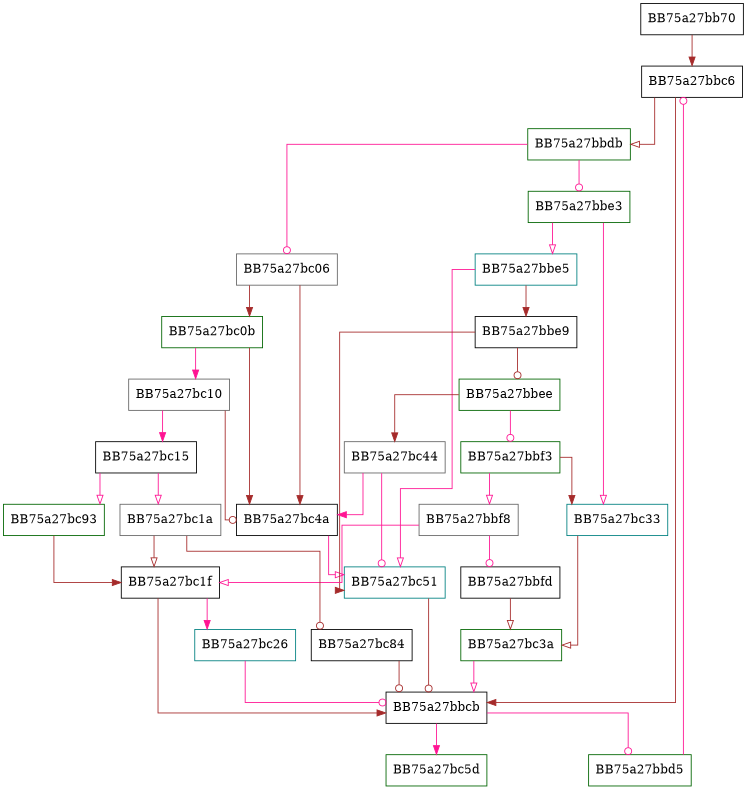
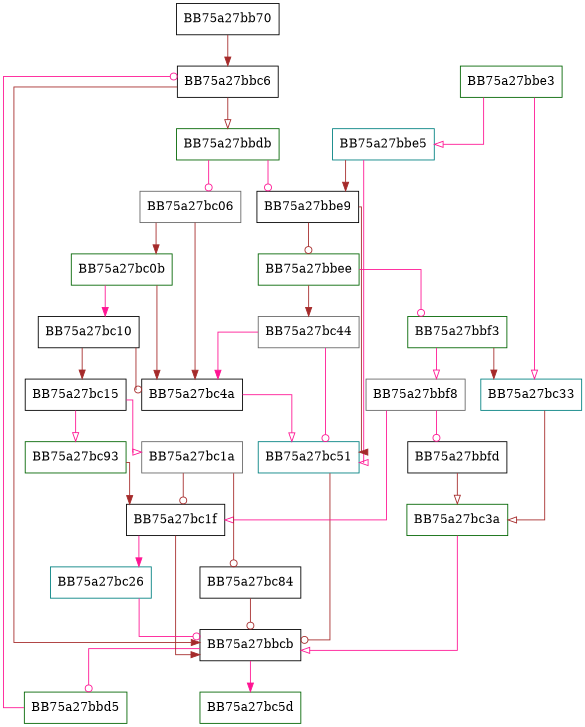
edge "BB75a27bbdb" -> "BB75a27bbe3": now "BB75a27bbdb" -> "BB75a27bbe9"
node "BB75a27bc10": color gray40 -> black
edge "BB75a27bc10" -> "BB75a27bc15": color deeppink -> brown
edge "BB75a27bc1a" -> "BB75a27bc1f": arrowhead onormal -> odot
